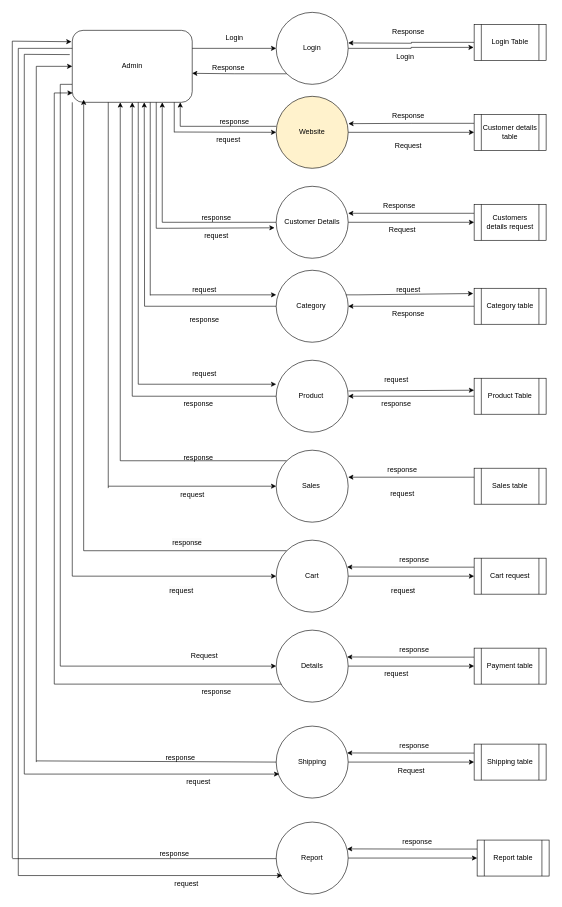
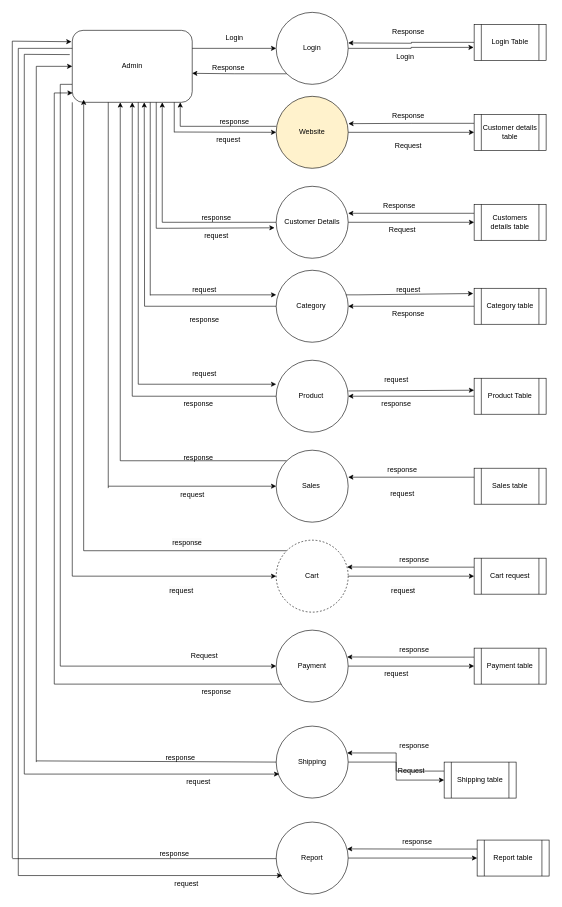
node "Customers details request": label "Customers details request" -> "Customers details table"
node "Cart": style solid -> dashed
node "Details": label "Details" -> "Payment"
node "Shipping table": moved (510, 762) -> (480, 780)
